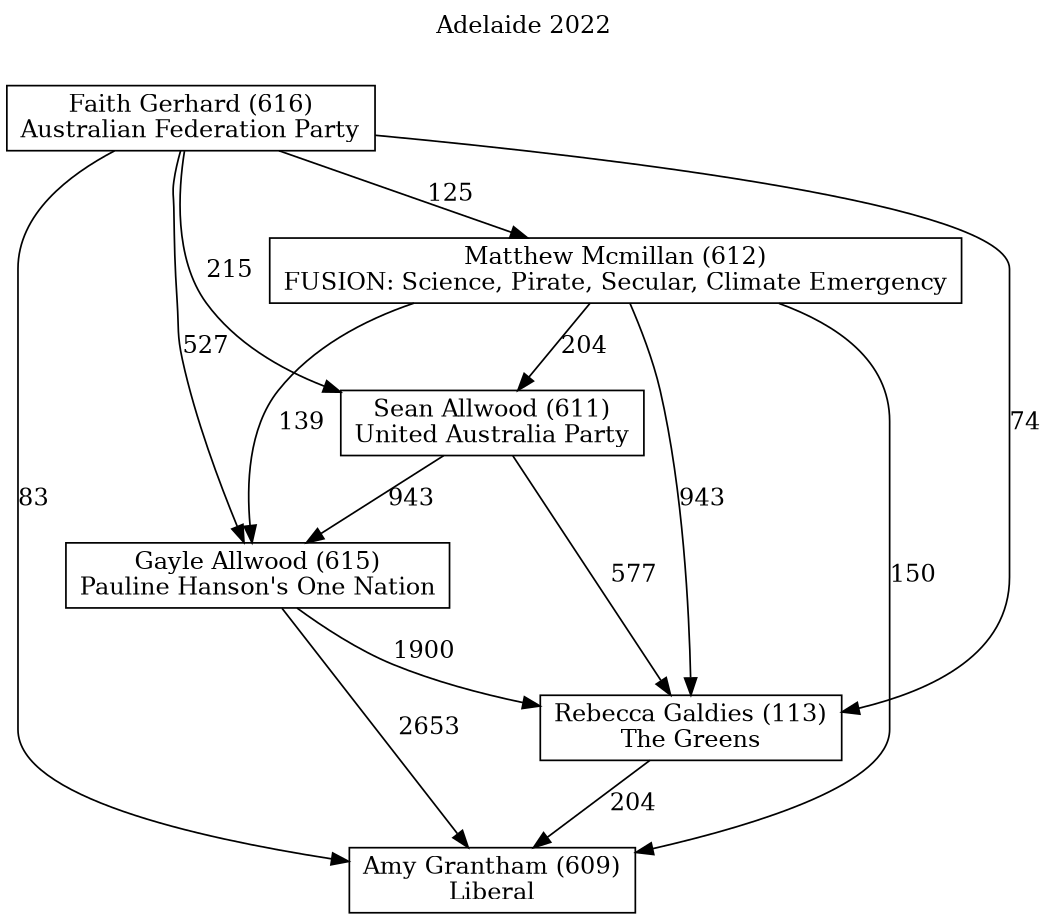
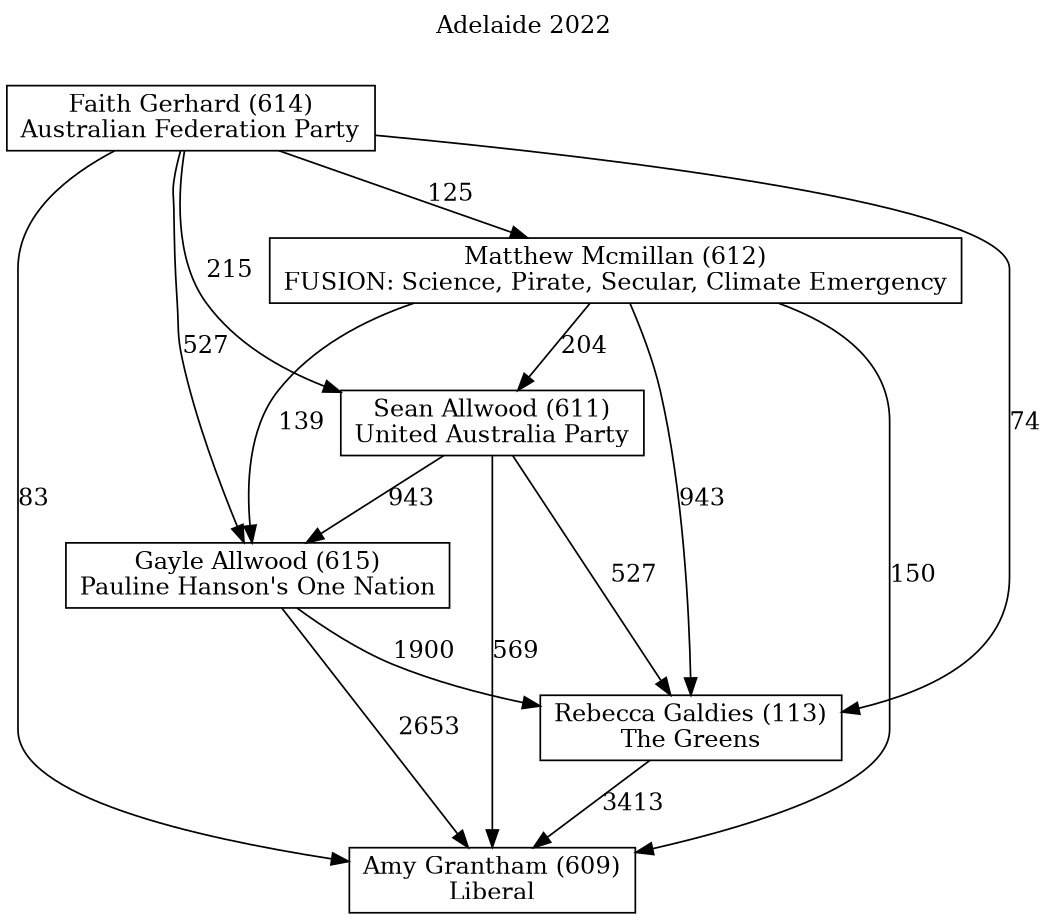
node "Faith Gerhard (616) Australian Federation Party": label "Faith Gerhard (616) Australian Federation Party" -> "Faith Gerhard (614) Australian Federation Party"
edge "Sean Allwood (611) United Australia Party" -> "Rebecca Galdies (113) The Greens": label "577" -> "527"
edge "Sean Allwood (611) United Australia Party" -> "Amy Grantham (609) Liberal": added, label "569"
edge "Rebecca Galdies (113) The Greens" -> "Amy Grantham (609) Liberal": label "204" -> "3413"
